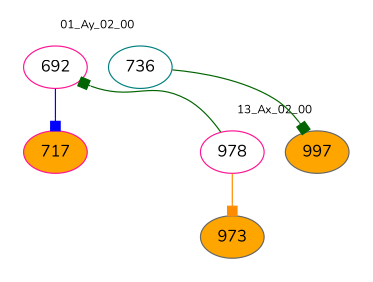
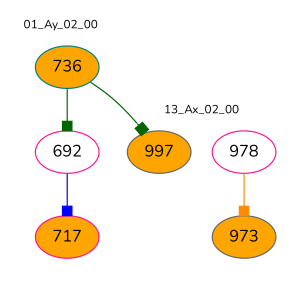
node "736": fillcolor white -> orange
edge "978" -> "692": now "736" -> "692"
